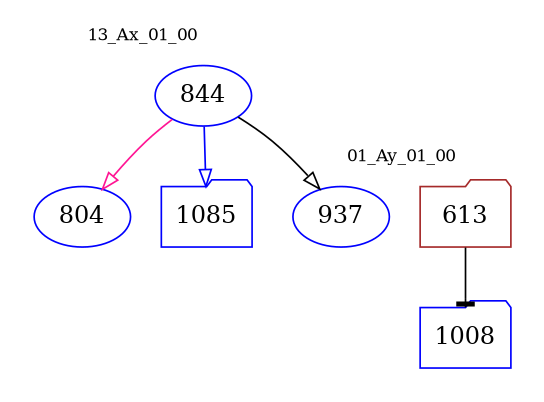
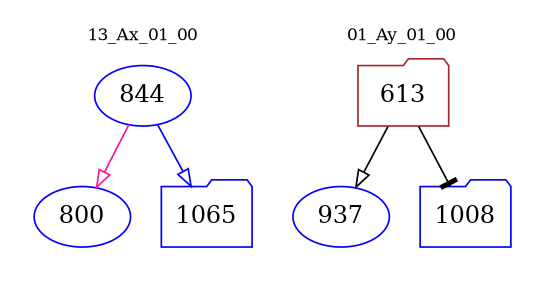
edge "844" -> "937": now "613" -> "937"
node "804": label "804" -> "800"
node "1085": label "1085" -> "1065"
